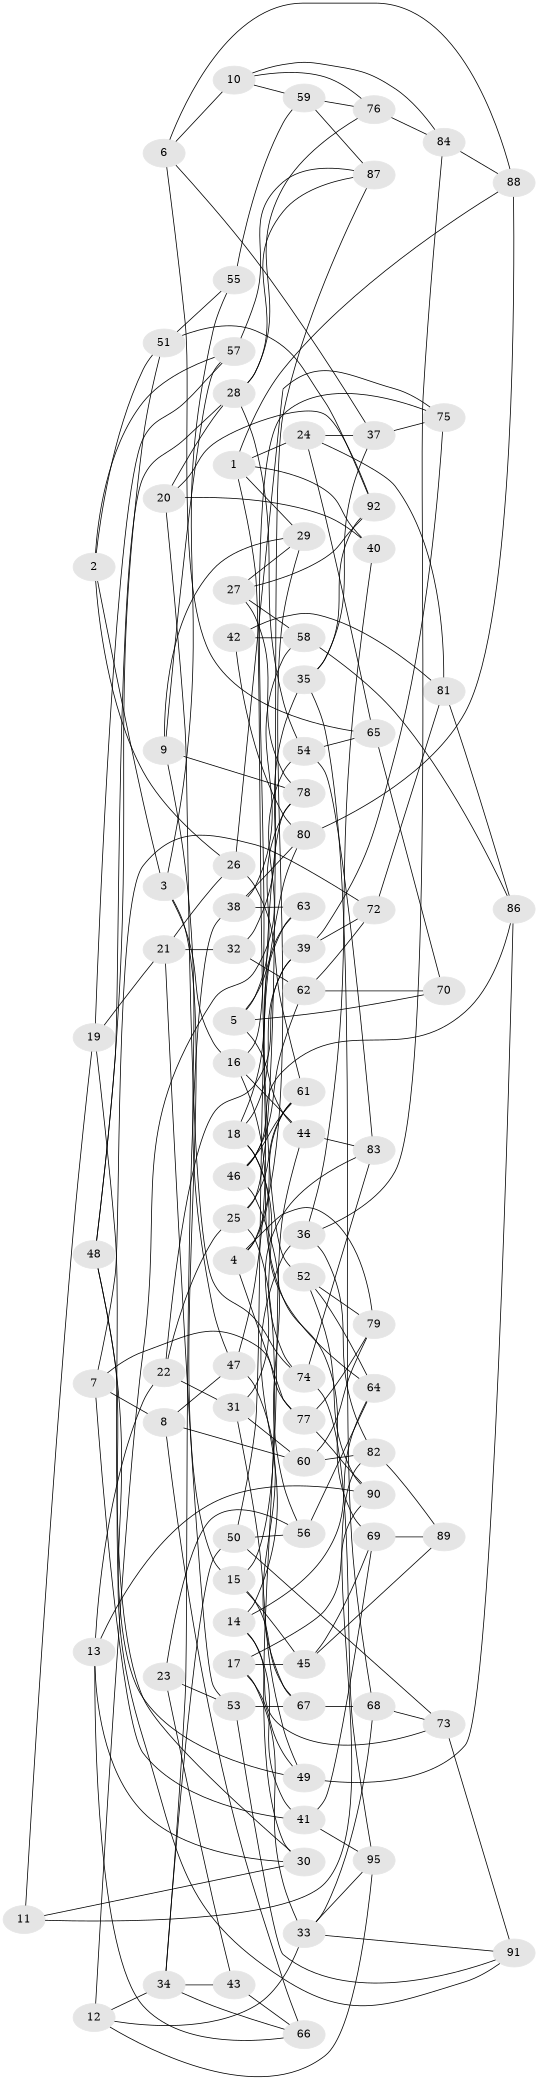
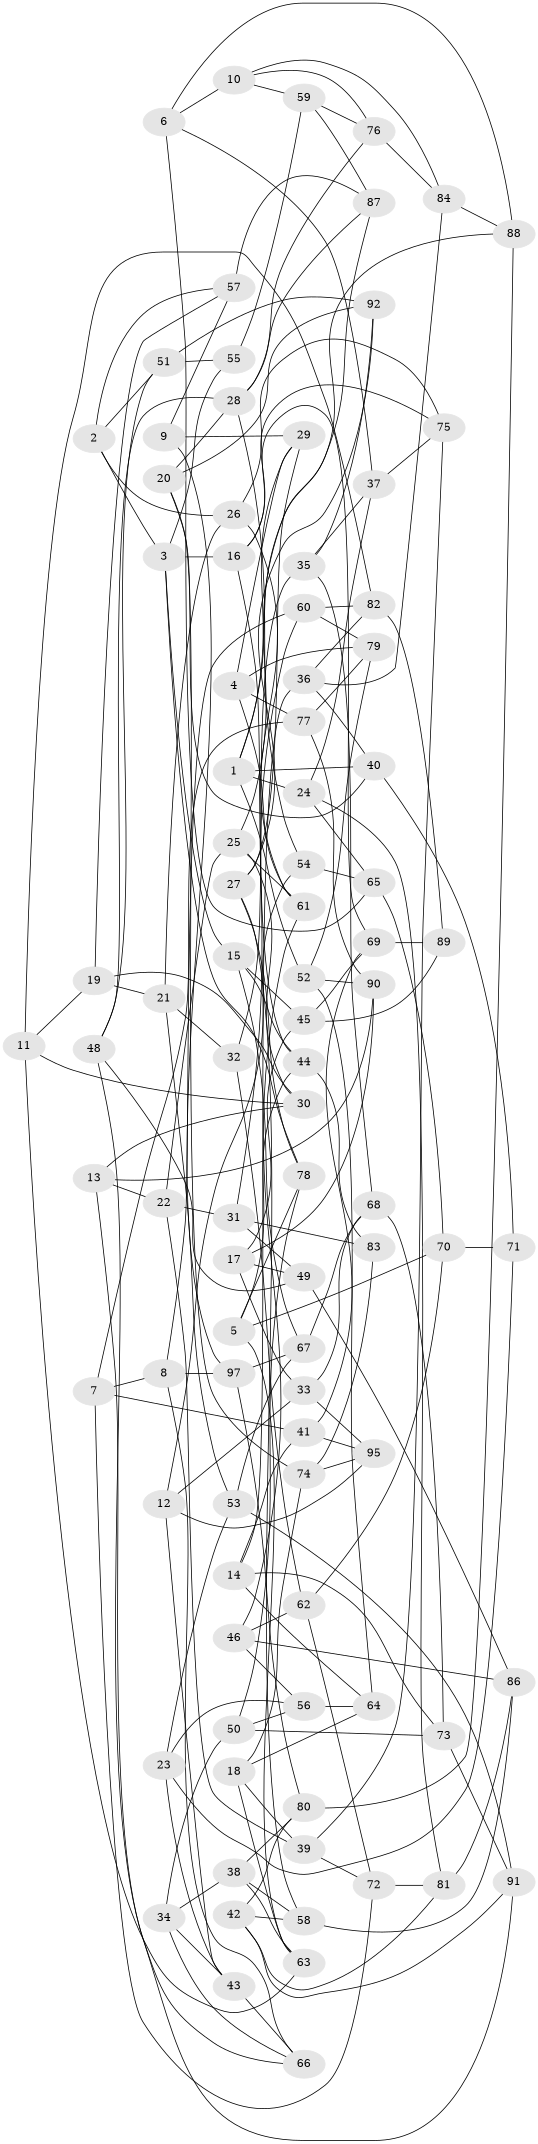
edge "9" -- "78": now "3" -- "78"
edge "54" -- "83": removed
node "71": added
node "47": label "47" -> "97"
edge "11" -- "63": added
edge "33" -- "91": now "42" -- "91"
edge "34" -- "12": now "43" -- "12"
